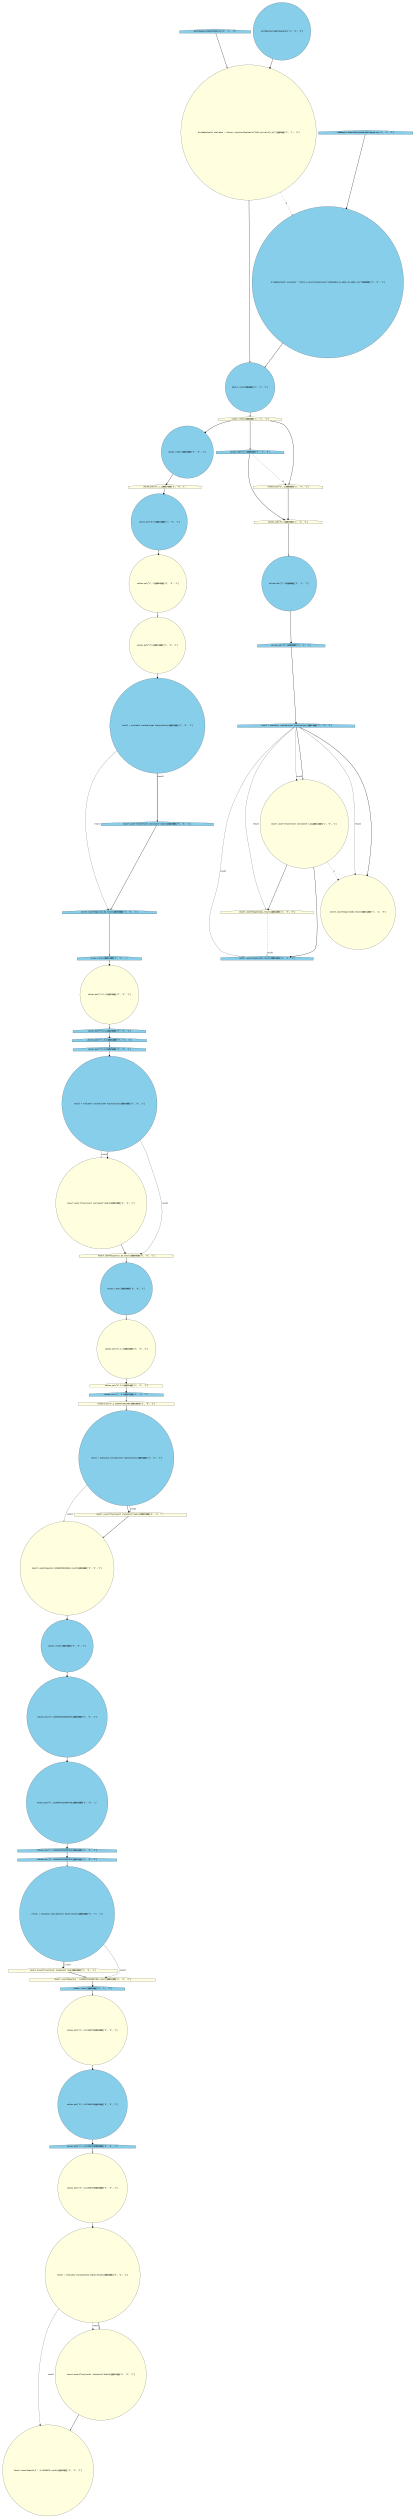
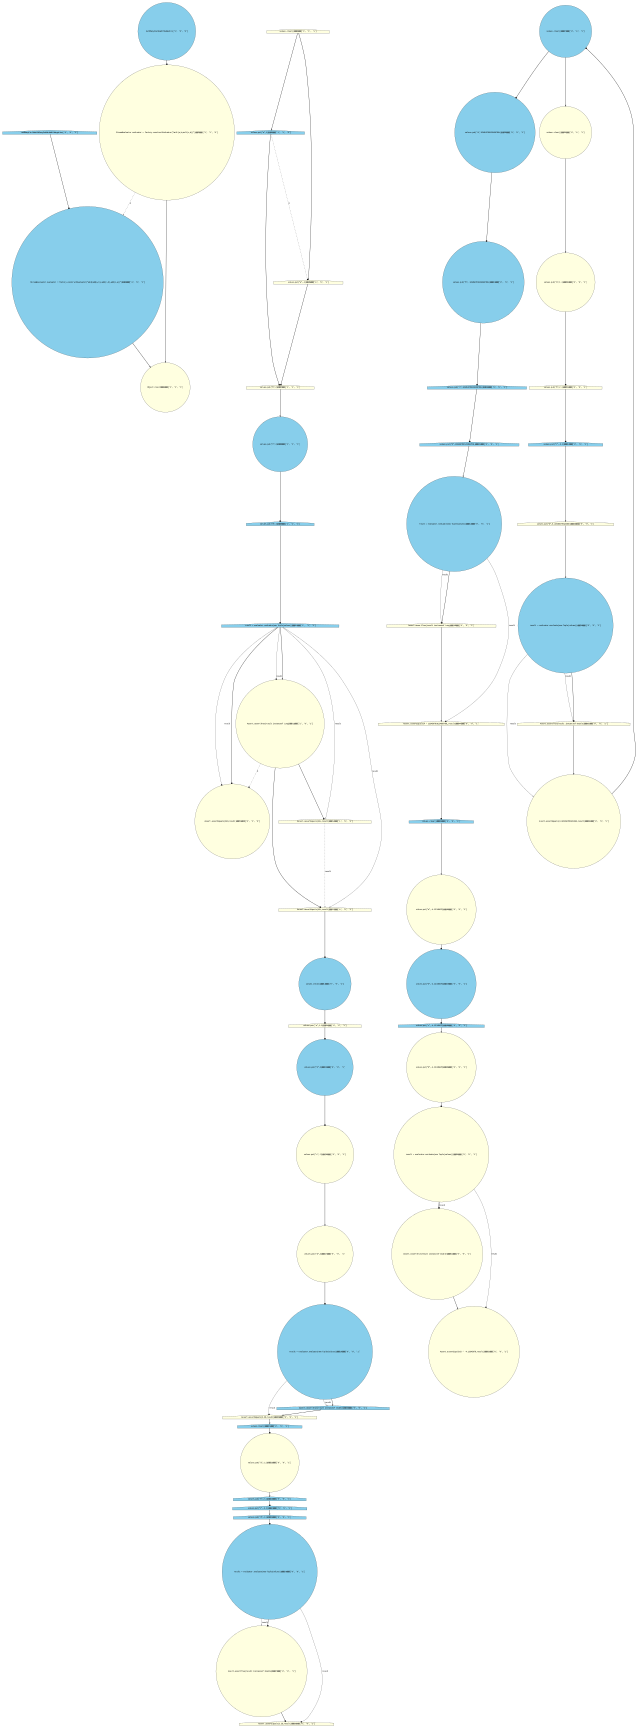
node "multManyFieldsWithSubmults['0', '1', '0']": removed
node "Object result@@@4@@@['1', '1', '1']": fillcolor skyblue -> lightyellow
edge "Object result@@@4@@@['1', '1', '1']" -> "values.clear()@@@5@@@['1', '1', '1']": removed
edge "values.clear()@@@5@@@['1', '1', '1']" -> "values.clear()@@@13@@@['0', '0', '1']": now "Assert.assertEquals(10L,result)@@@12@@@['0', '0', '1']" -> "values.clear()@@@13@@@['0', '0', '1']"
node "Assert.assertEquals(2.2D,result)@@@20@@@['0', '0', '1']": fillcolor skyblue -> lightyellow
node "Assert.assertEquals(10L,result)@@@12@@@['0', '0', '1']": fillcolor skyblue -> lightyellow
edge "Assert.assertEquals(2.2D,result)@@@28@@@['0', '0', '1']" -> "values.clear()@@@29@@@['0', '0', '1']": now "values.clear()@@@37@@@['0', '0', '1']" -> "values.clear()@@@29@@@['0', '0', '1']"
node "values.clear()@@@29@@@['0', '0', '1']": fillcolor skyblue -> lightyellow
